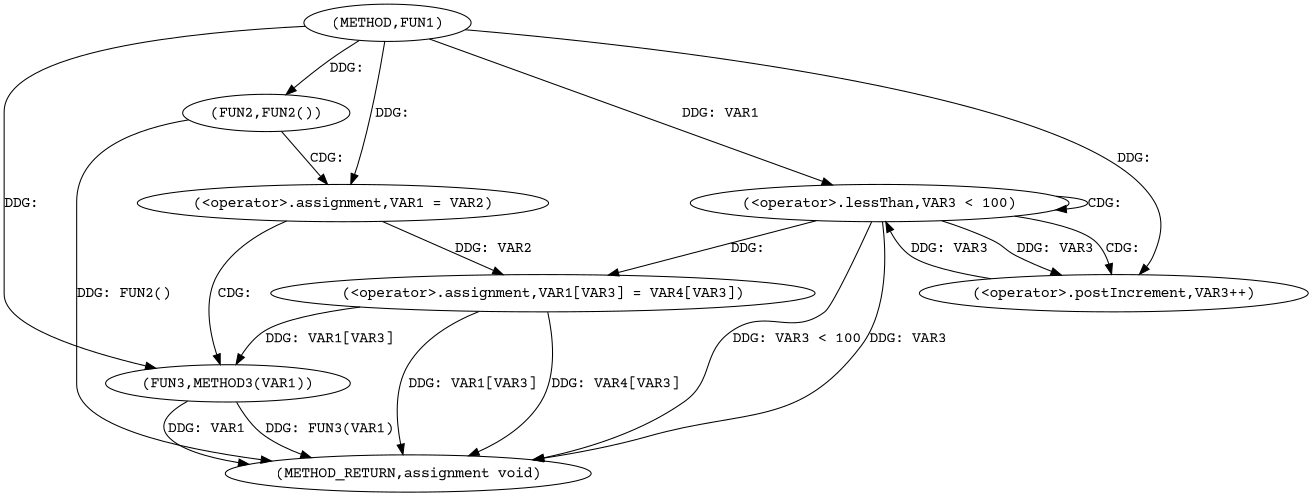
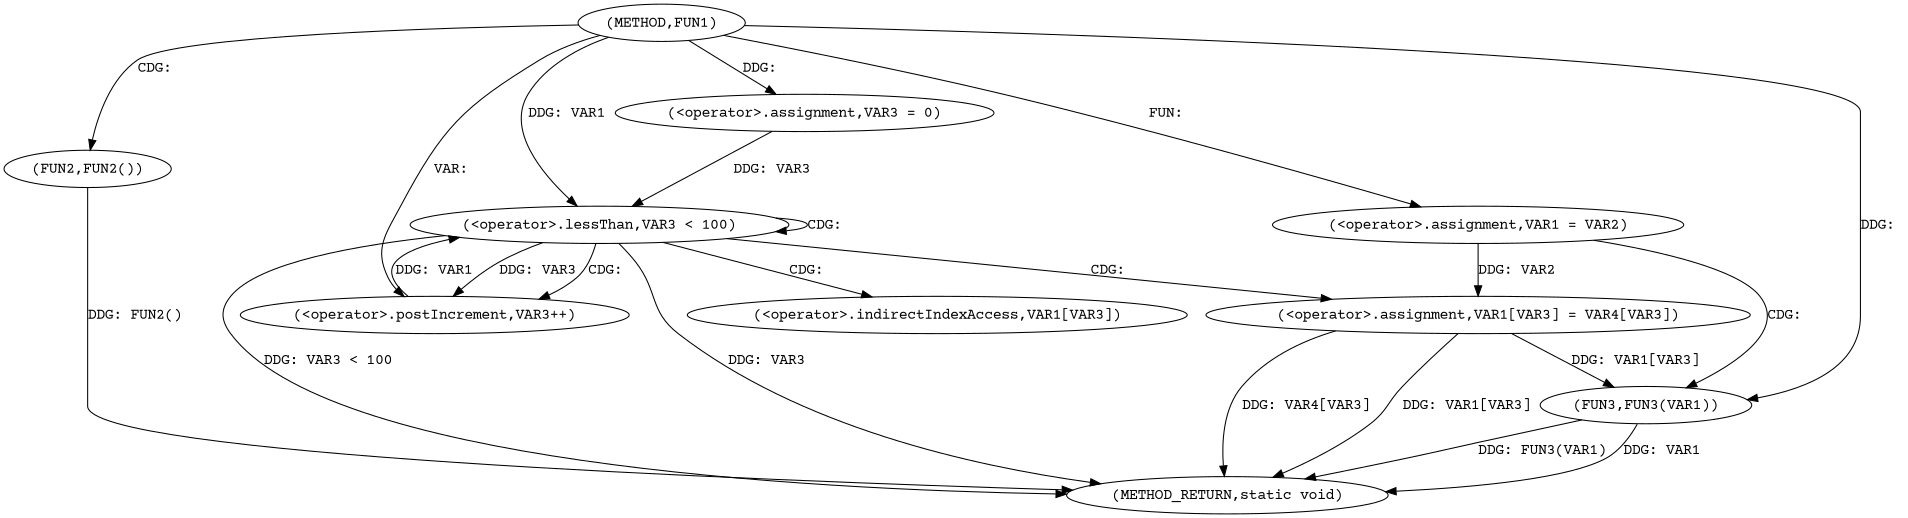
edge "(METHOD,FUN1)" -> "(FUN2,FUN2())": label "DDG: " -> "CDG: "
edge "(METHOD,FUN1)" -> "(<operator>.assignment,VAR1 = VAR2)": label "DDG: " -> "FUN: "
node "(<operator>.assignment,VAR3 = 0)": added
edge "(FUN2,FUN2())" -> "(<operator>.assignment,VAR1 = VAR2)": removed, label "CDG:"
edge "(METHOD,FUN1)" -> "(<operator>.postIncrement,VAR3++)": label "DDG: " -> "VAR: "
edge "(<operator>.lessThan,VAR3 < 100)" -> "(<operator>.assignment,VAR1[VAR3] = VAR4[VAR3])": label "DDG: " -> "CDG: "
edge "(<operator>.postIncrement,VAR3++)" -> "(<operator>.lessThan,VAR3 < 100)": label "DDG: VAR3" -> "DDG: VAR1"
node "(<operator>.indirectIndexAccess,VAR1[VAR3])": added
node "(FUN3,METHOD3(VAR1))": label "(FUN3,METHOD3(VAR1))" -> "(FUN3,FUN3(VAR1))"
node "(METHOD_RETURN,assignment void)": label "(METHOD_RETURN,assignment void)" -> "(METHOD_RETURN,static void)"
